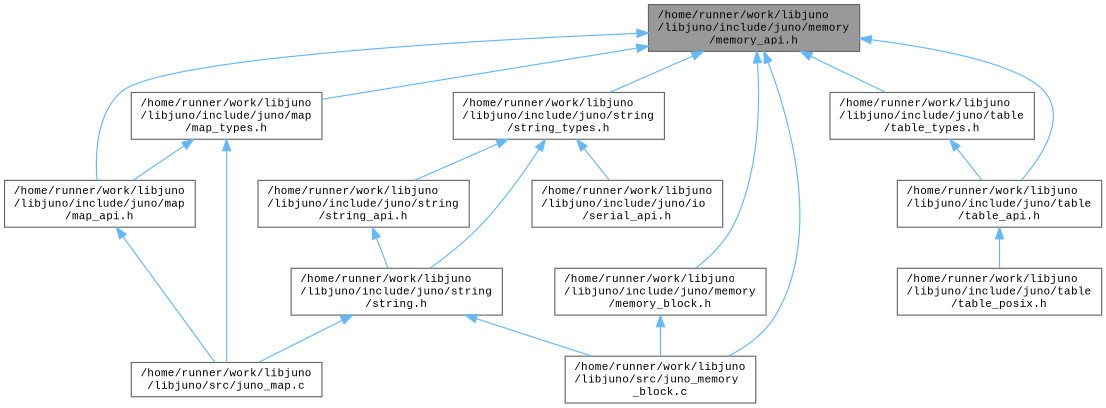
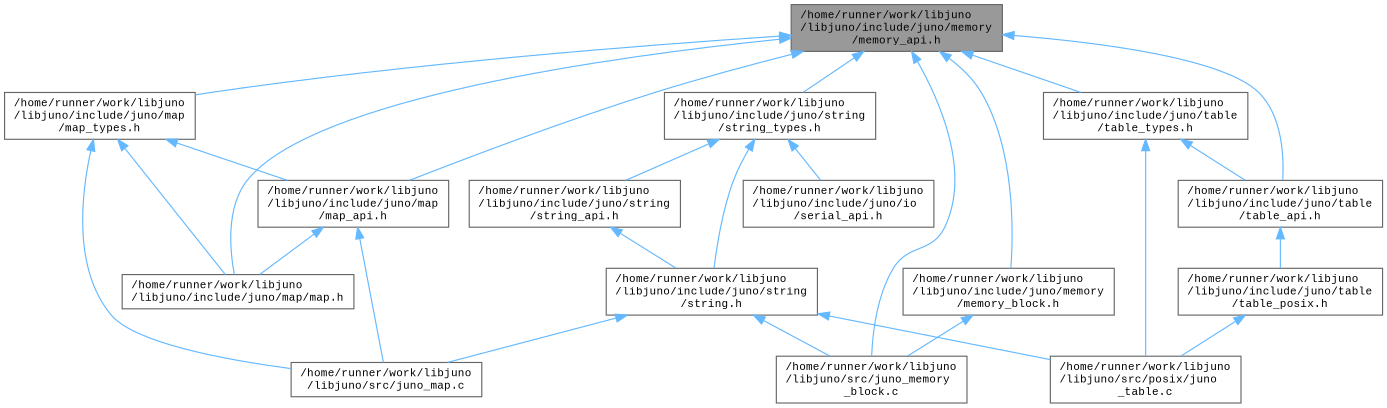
node "/home/runner/work/libjuno /libjuno/include/juno/map/map.h": added
node "/home/runner/work/libjuno /libjuno/src/posix/juno _table.c": added
